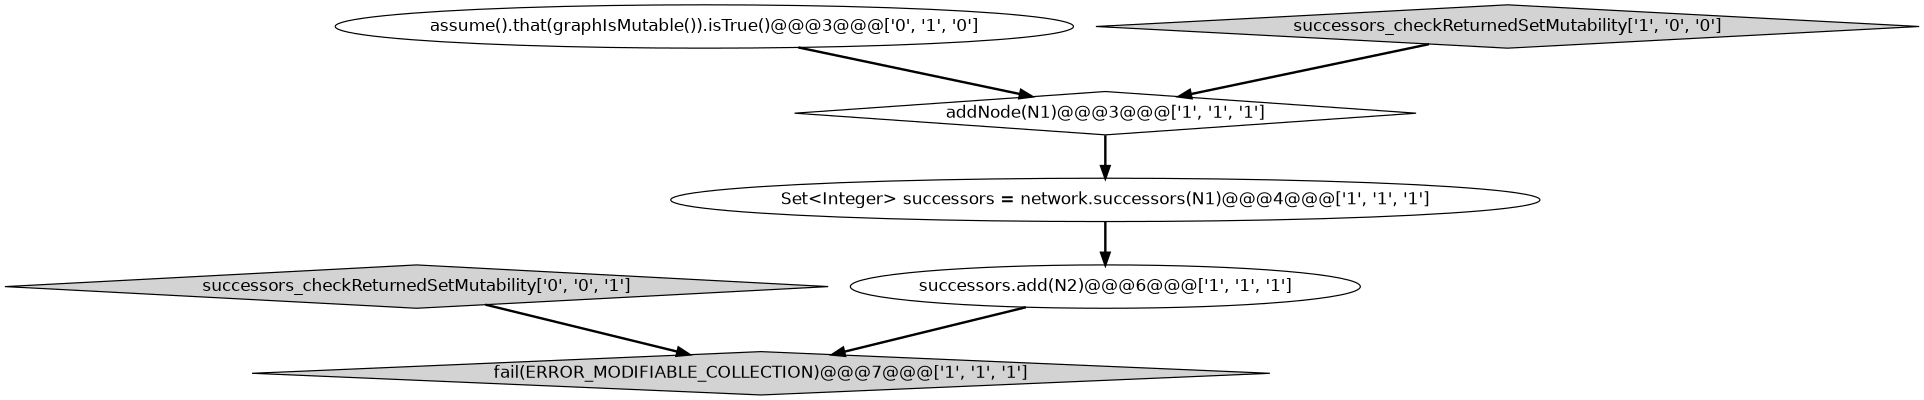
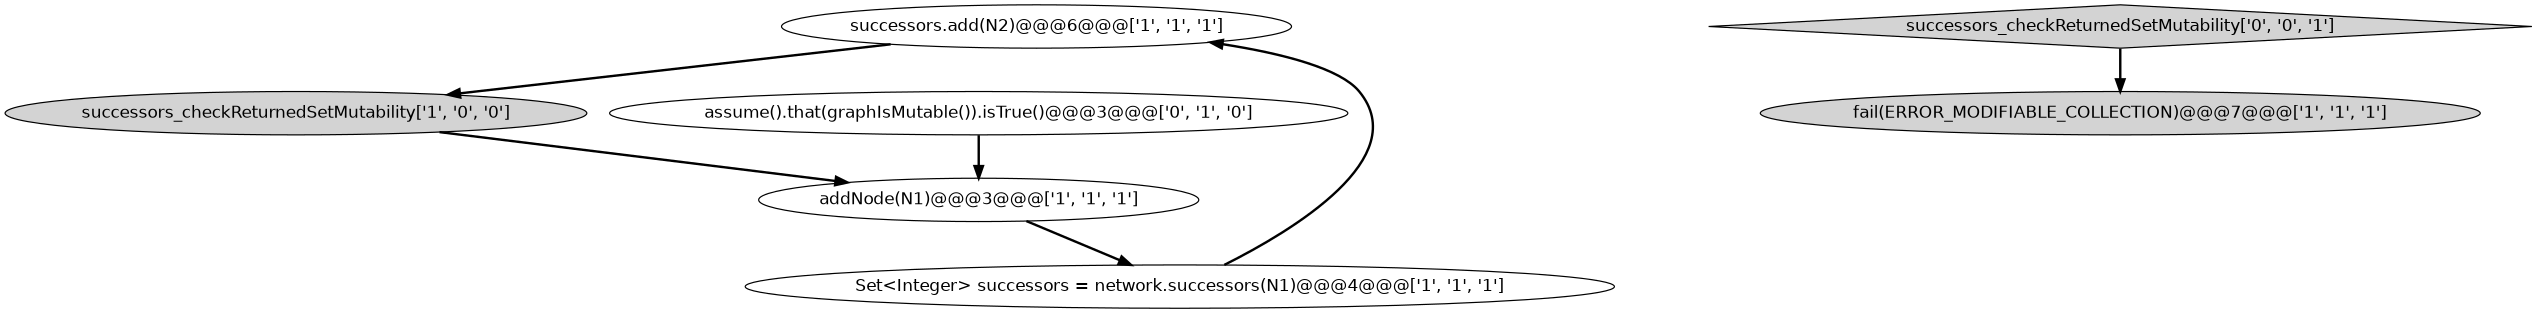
node "successors_checkReturnedSetMutability['1', '0', '0']": shape diamond -> ellipse
node "addNode(N1)@@@3@@@['1', '1', '1']": shape diamond -> ellipse
edge "successors.add(N2)@@@6@@@['1', '1', '1']" -> "fail(ERROR_MODIFIABLE_COLLECTION)@@@7@@@['1', '1', '1']": now "successors.add(N2)@@@6@@@['1', '1', '1']" -> "successors_checkReturnedSetMutability['1', '0', '0']"
node "fail(ERROR_MODIFIABLE_COLLECTION)@@@7@@@['1', '1', '1']": shape diamond -> ellipse
